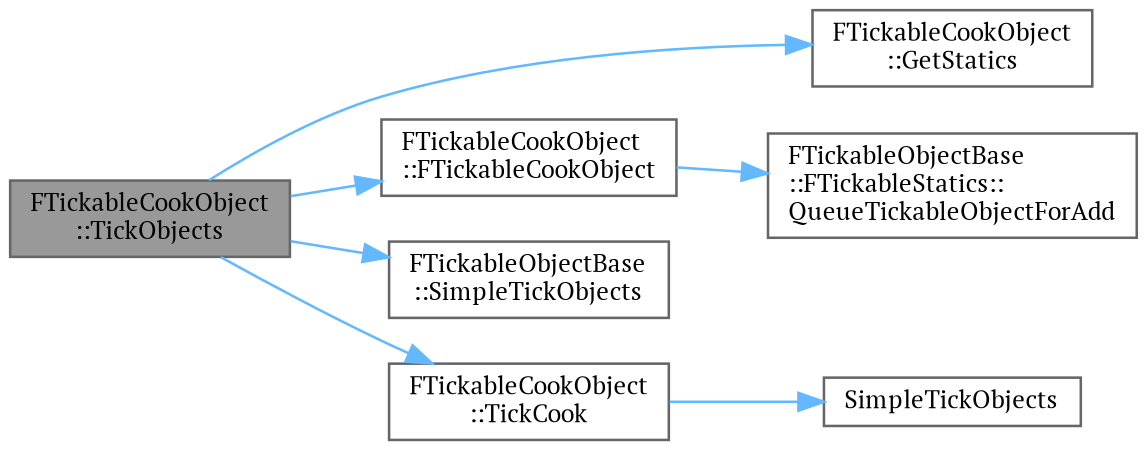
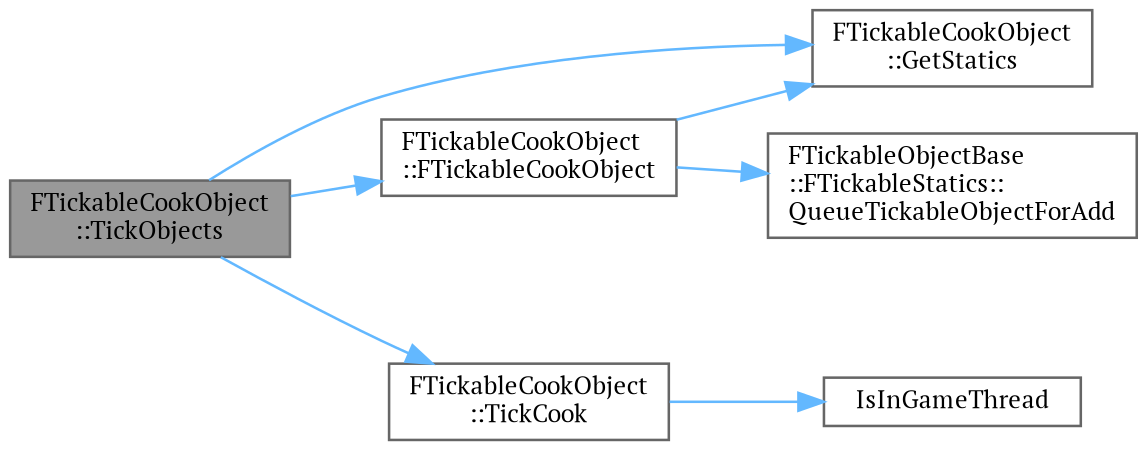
edge "FTickableCookObject ::FTickableCookObject" -> "FTickableCookObject ::GetStatics": added
node "FTickableObjectBase ::SimpleTickObjects": removed
node "SimpleTickObjects": label "SimpleTickObjects" -> "IsInGameThread"
